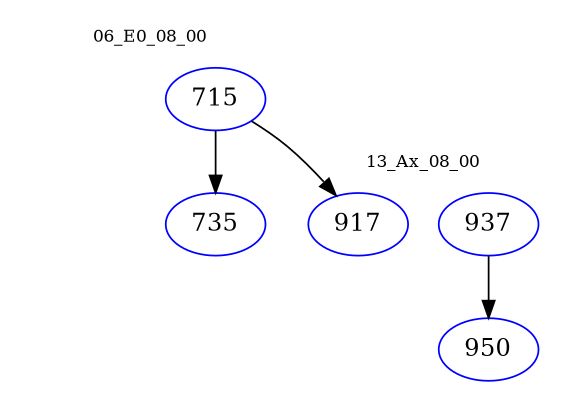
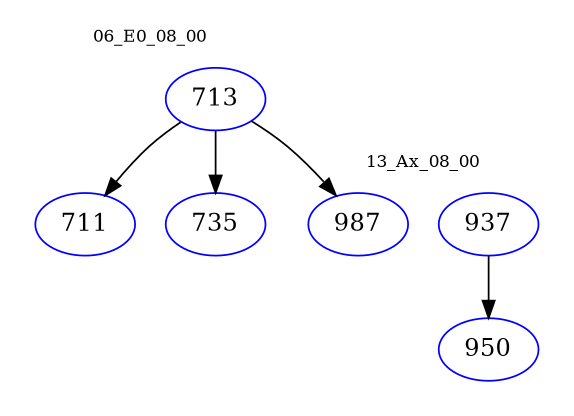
node "715": label "715" -> "713"
node "711": added
node "917": label "917" -> "987"
